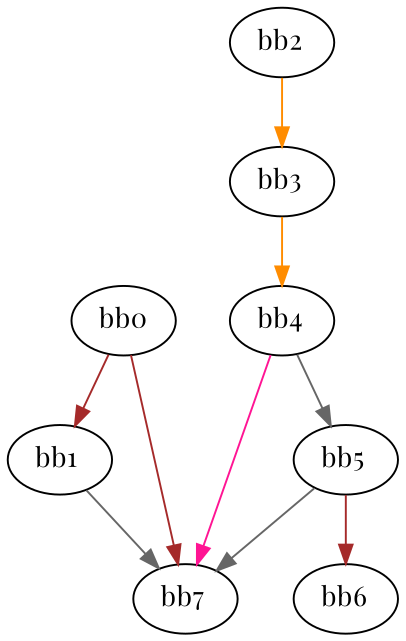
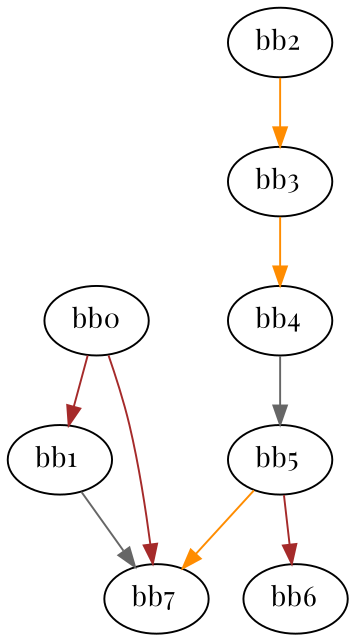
edge "bb4" -> "bb7": removed
edge "bb5" -> "bb7": color gray40 -> darkorange
